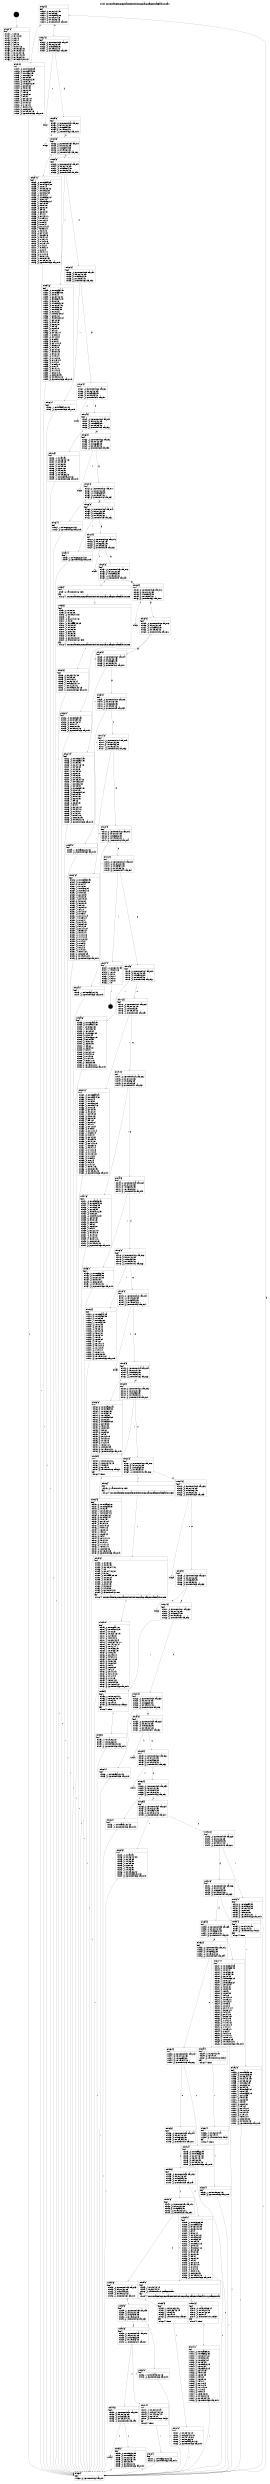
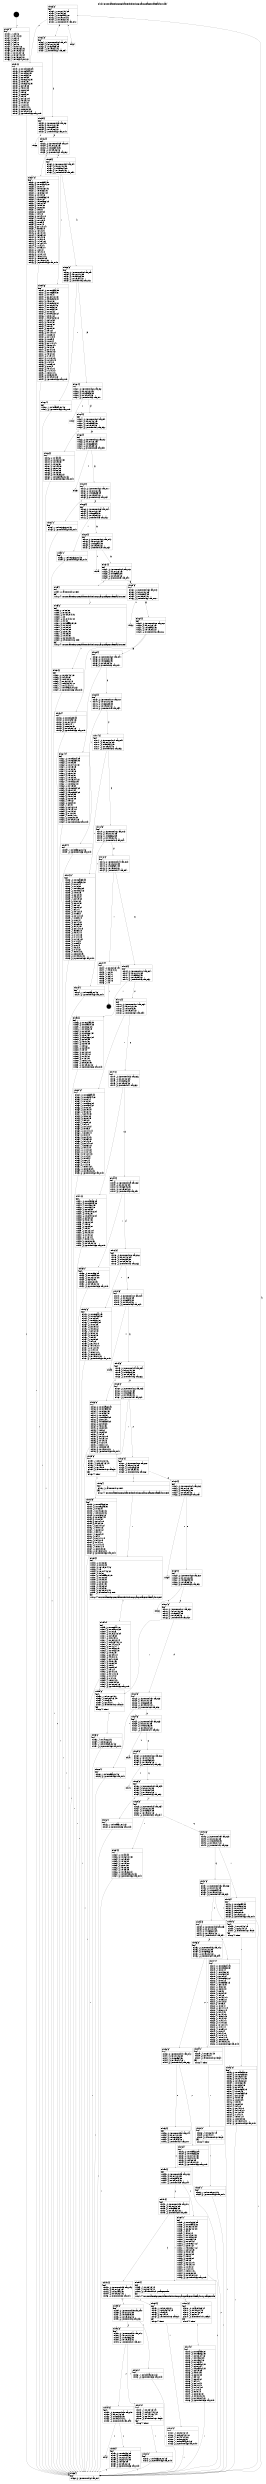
edge "0x401584 [25]" -> "0x402524": now "0x40156d [23]" -> "0x402524"
